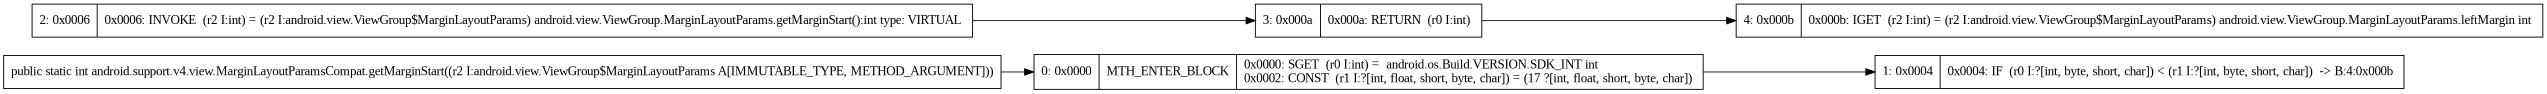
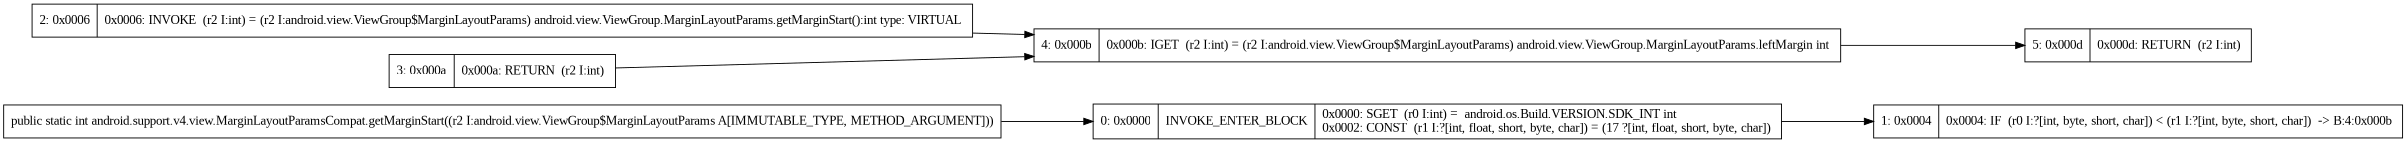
node "3: 0x000a": text "0x000a: RETURN  (r0 I:int)" -> "0x000a: RETURN  (r2 I:int)"
edge "2: 0x0006" -> "3: 0x000a": now "2: 0x0006" -> "4: 0x000b"
node "5: 0x000d": added
node "0: 0x0000": text "MTH_ENTER_BLOCK" -> "INVOKE_ENTER_BLOCK"
